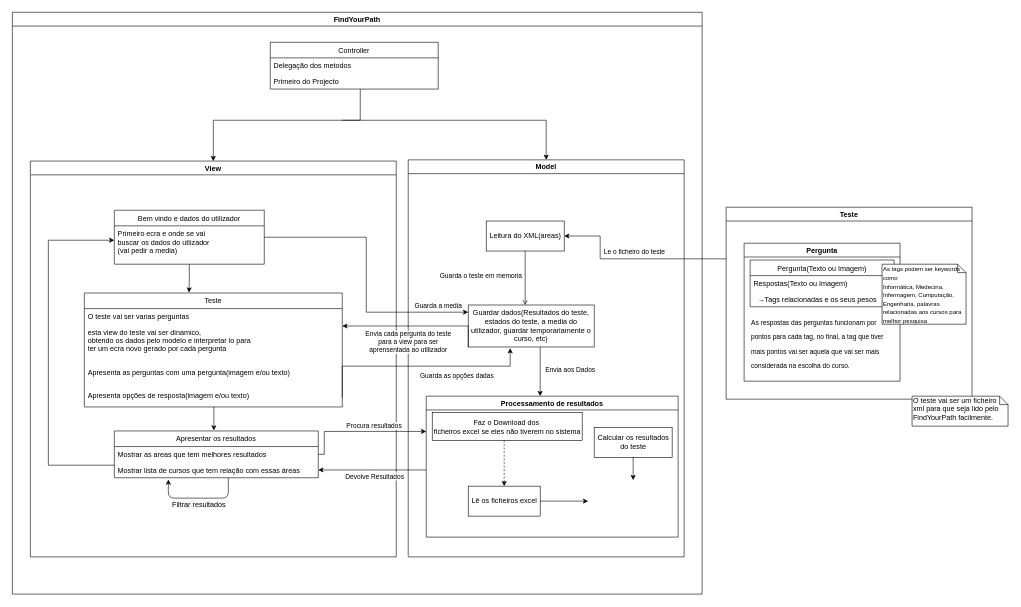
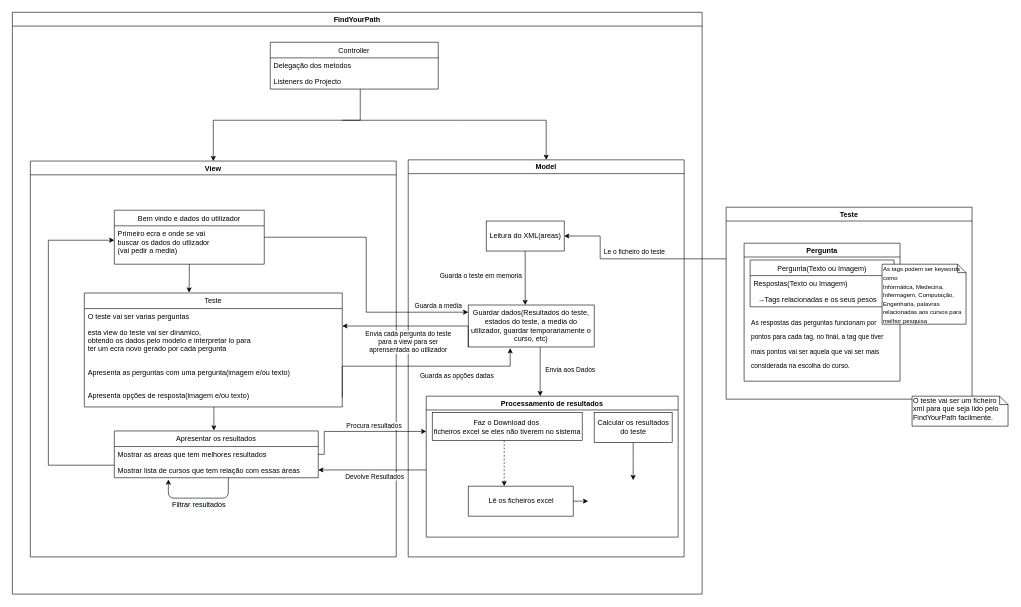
node "Primeiro do Projecto": label "Primeiro do Projecto" -> "Listeners do Projecto"
edge "Leitura do XML(areas)" -> "Guardar dados(Resultados do teste, estados do teste, a media do utilizador, guardar temporariamente o curso, etc)": arrowhead open -> classic
node "Calcular os resultados do teste": moved (633, 443) -> (633, 428)
node "Lê os ficheiros excel": size 72x30 -> 105x30
